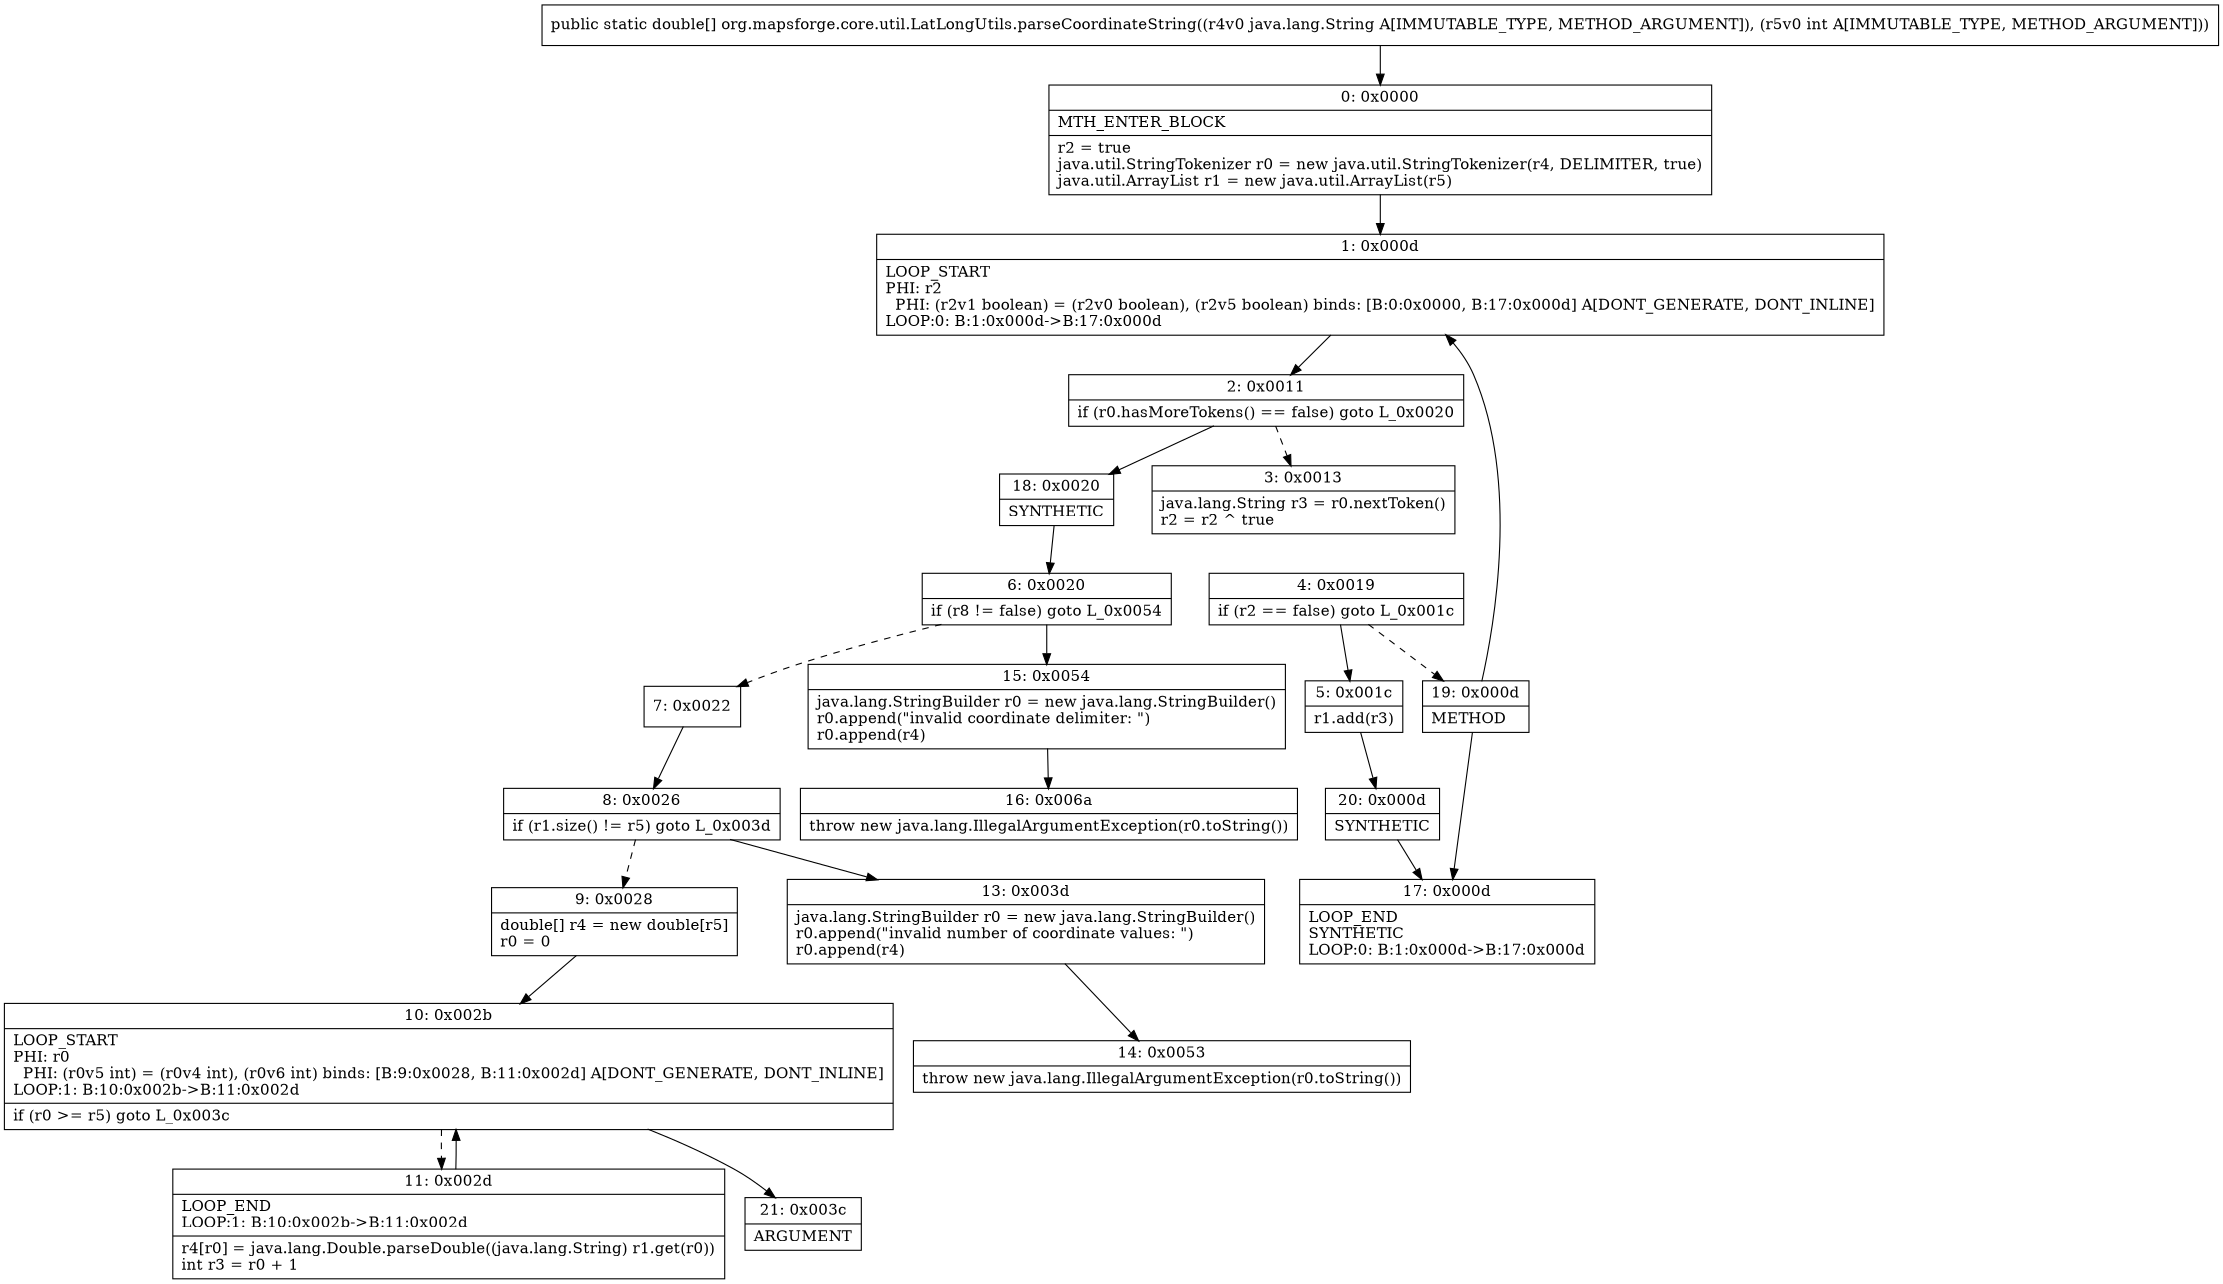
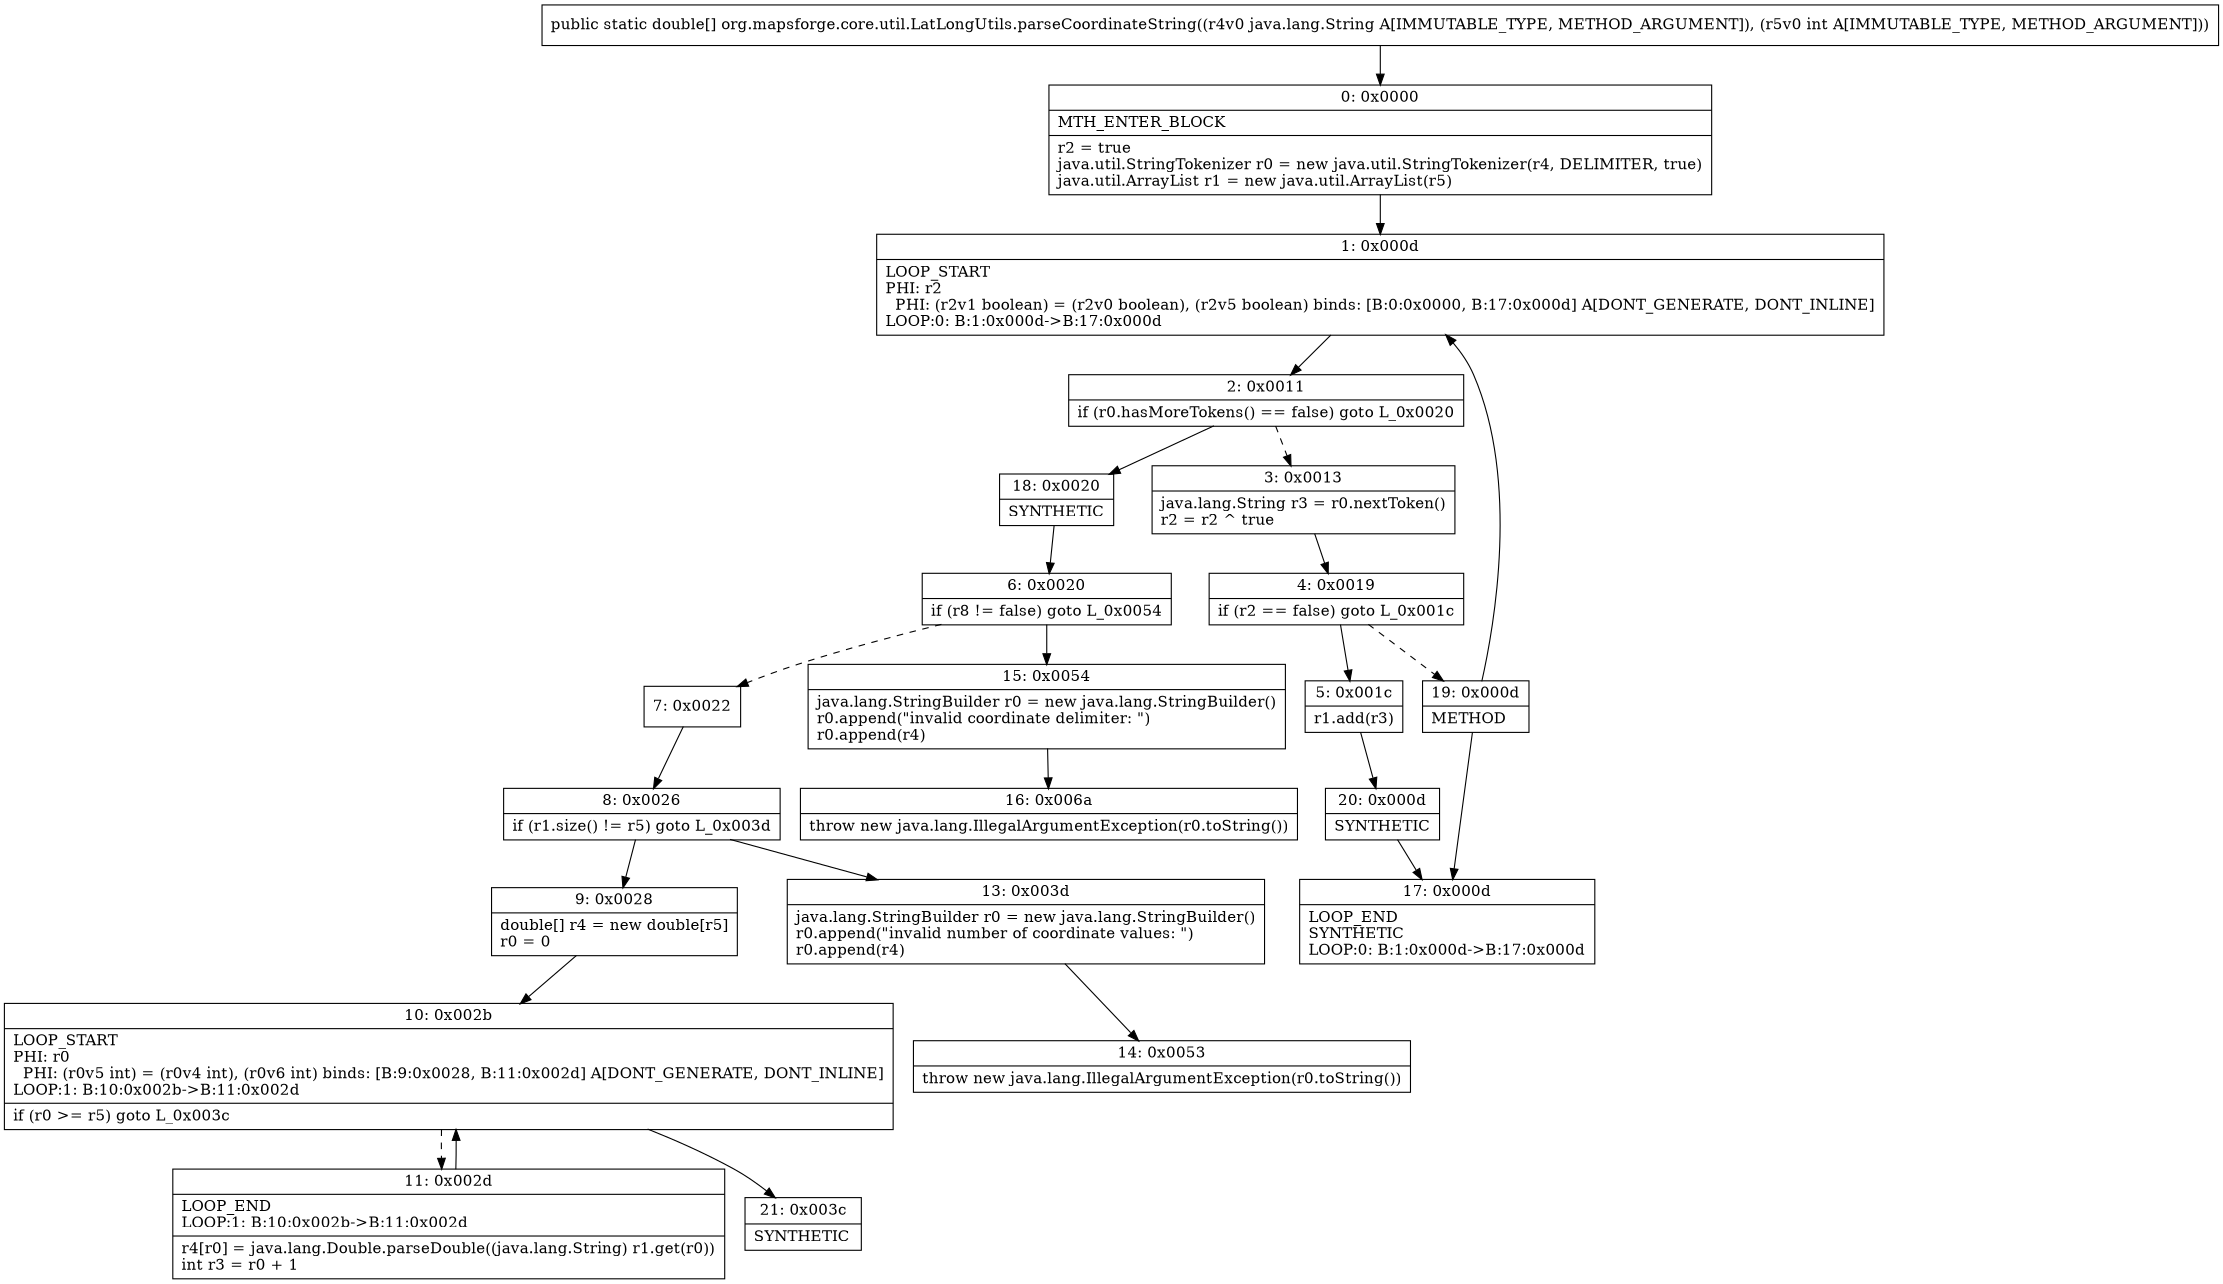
edge "3: 0x0013" -> "4: 0x0019": added
edge "8: 0x0026" -> "9: 0x0028": style dashed -> solid
node "21: 0x003c": text "ARGUMENT" -> "SYNTHETIC"
